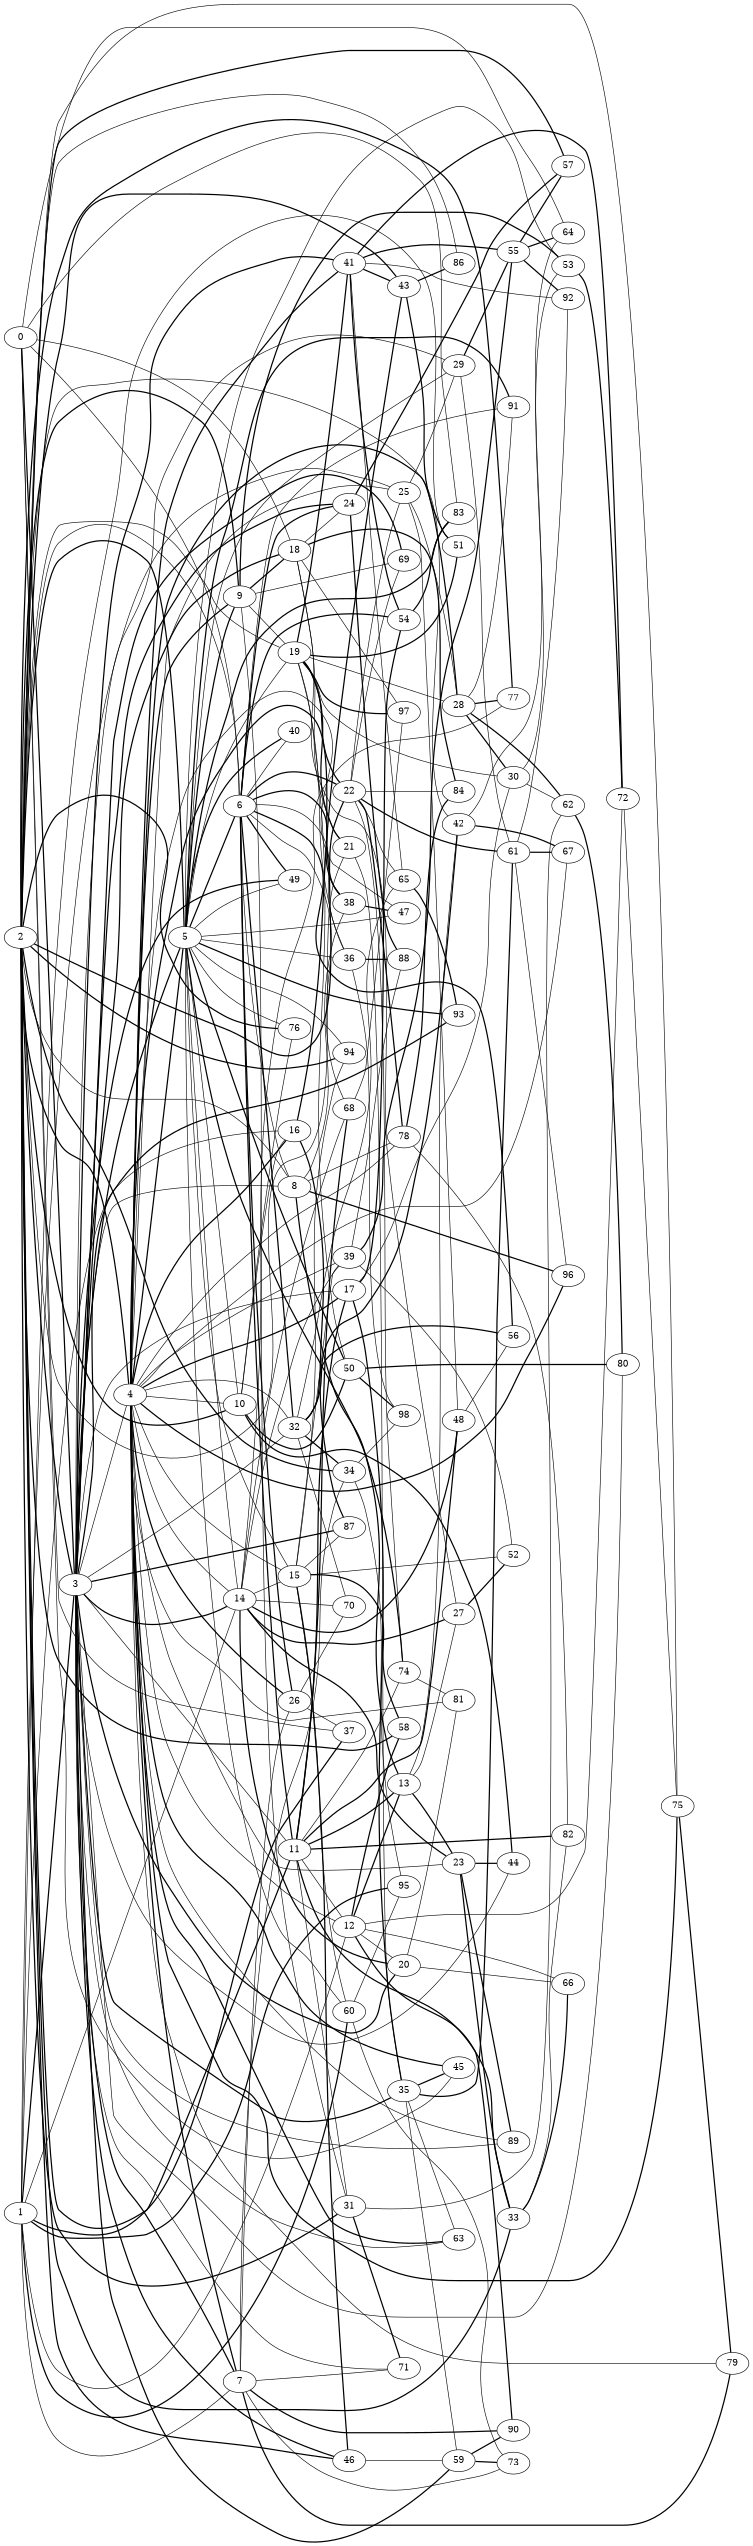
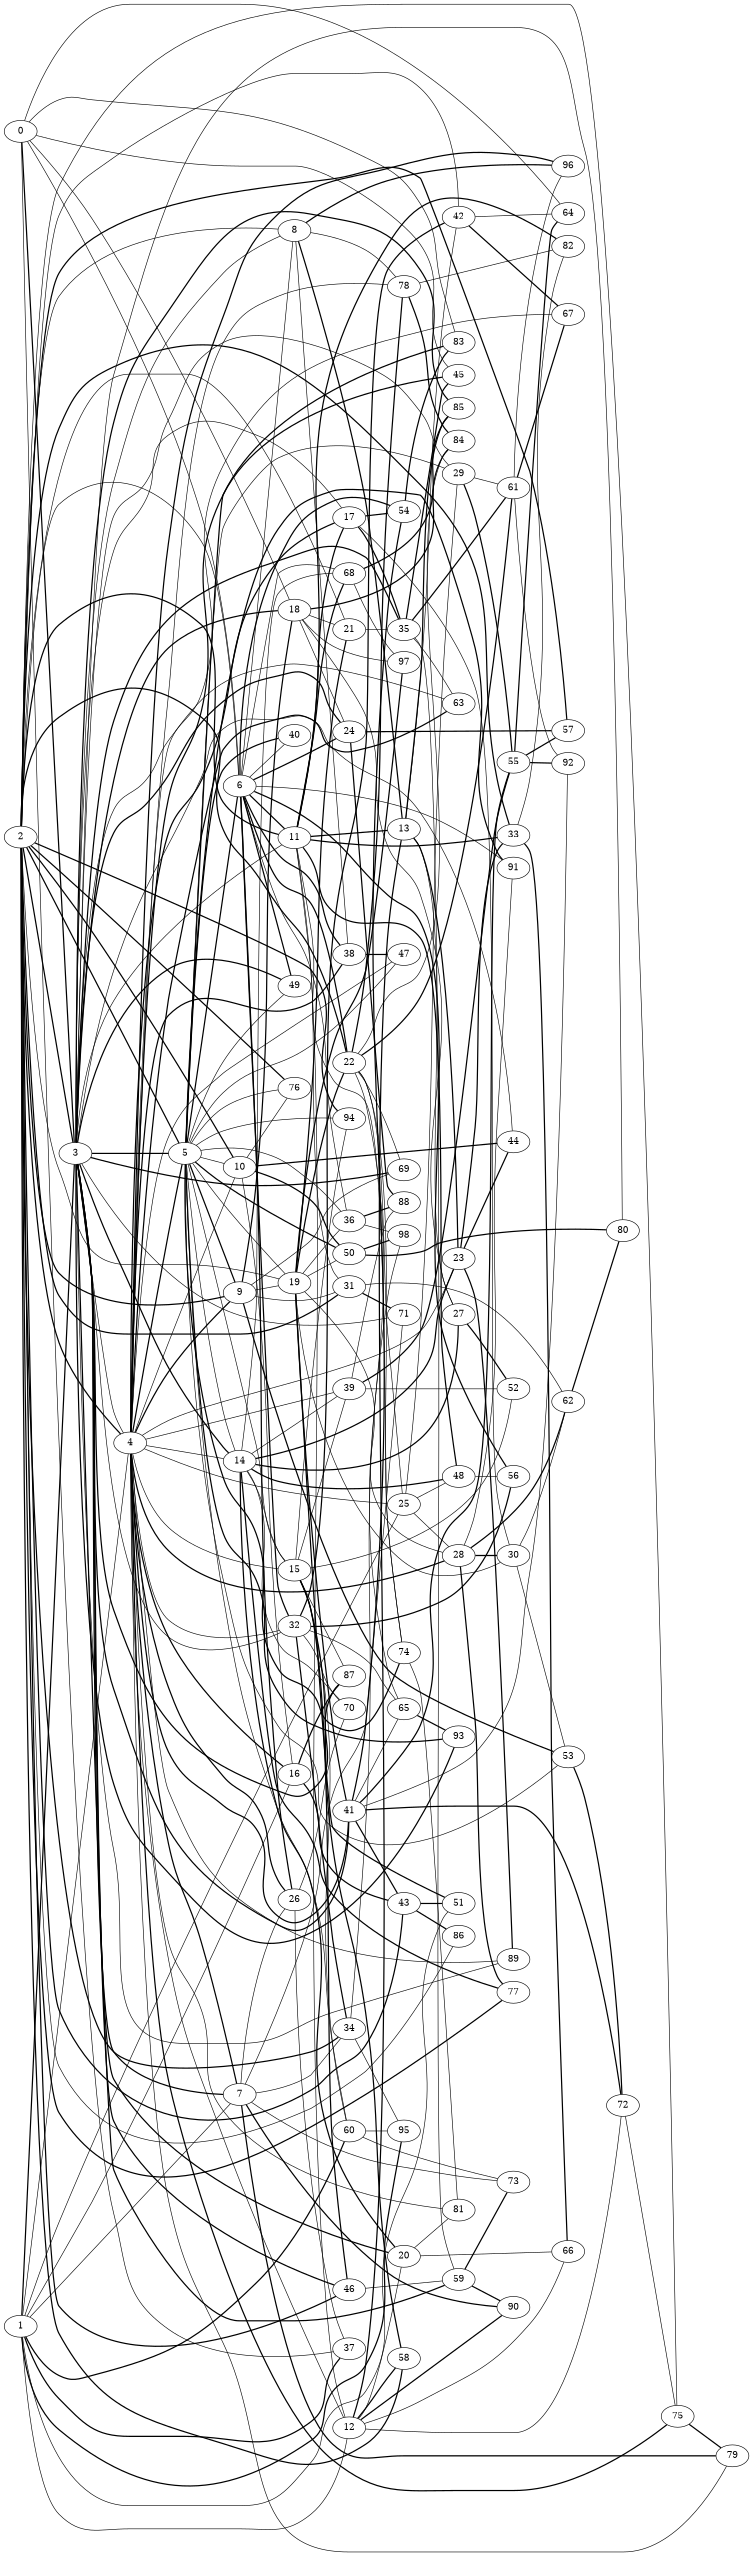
node "85": added
edge "77" -- "14": style solid -> bold
edge "14" -- "1": now "4" -- "1"
